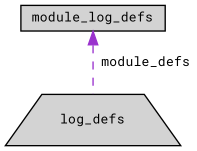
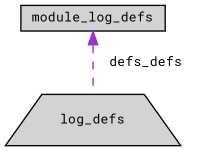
edge "log_defs" -> "module_log_defs": label " module_defs" -> " defs_defs"
